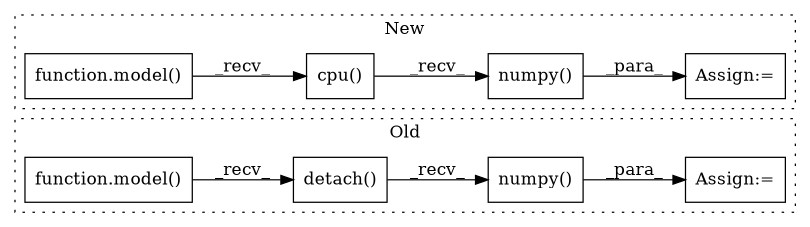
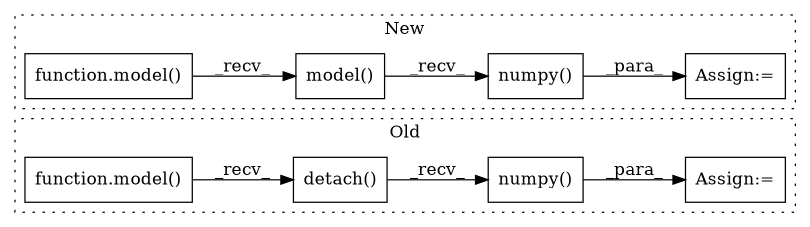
node "cpu()": label "cpu()" -> "model()"
